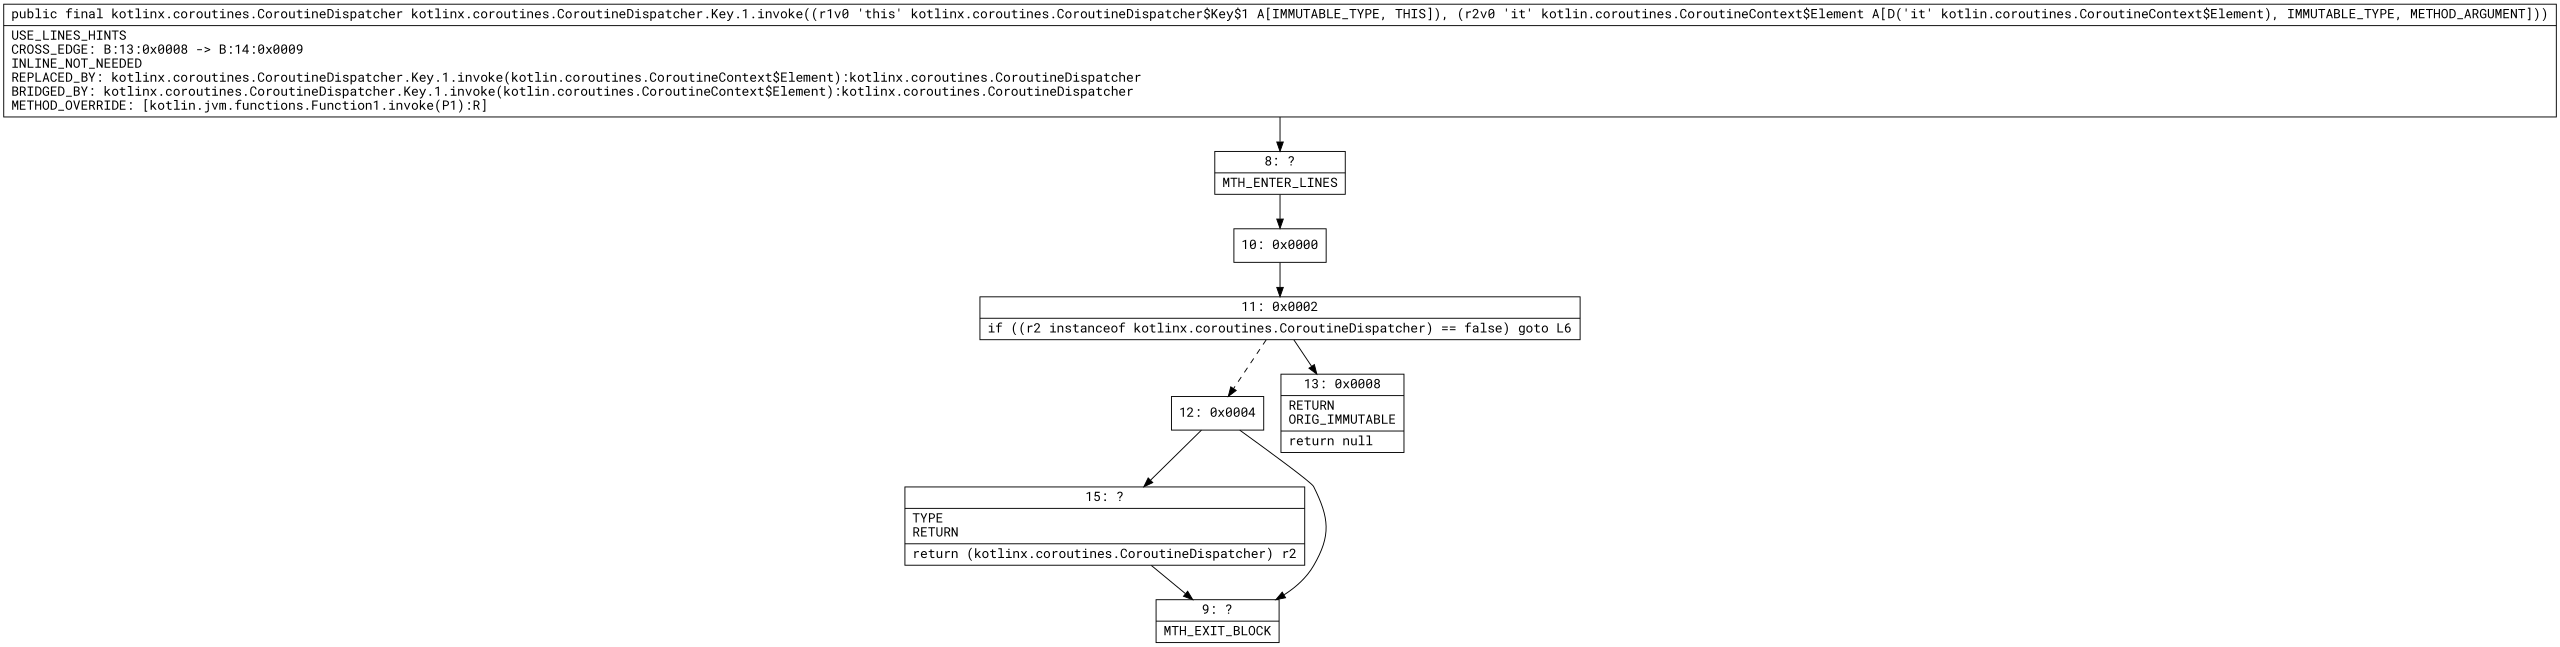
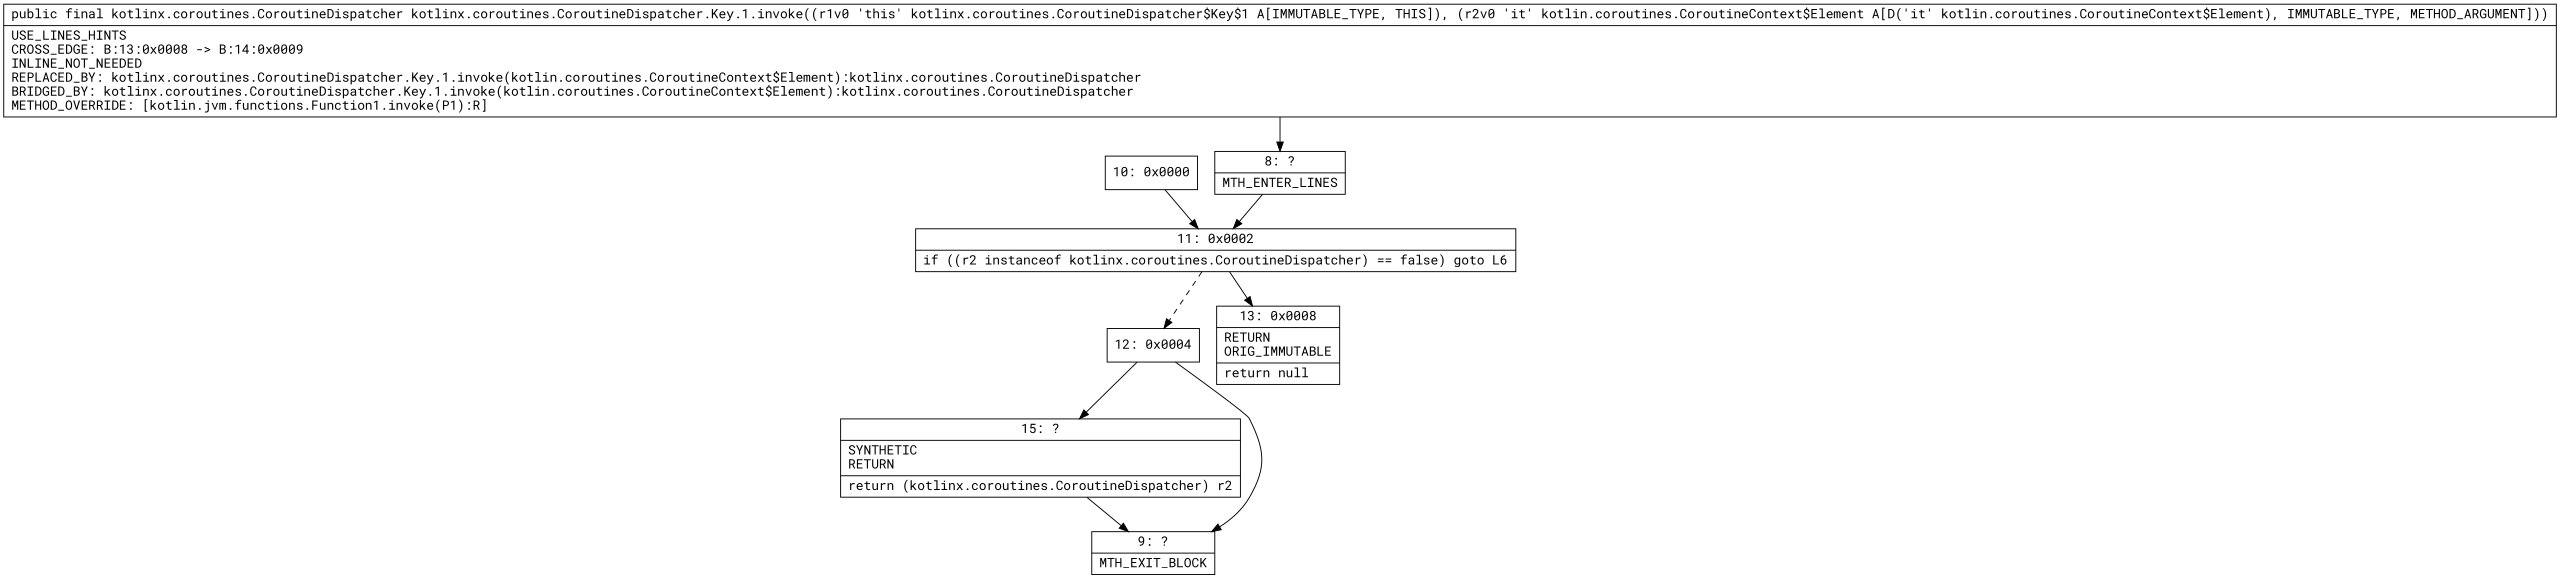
edge "8: ?" -> "10: 0x0000": now "8: ?" -> "11: 0x0002"
node "15: ?": text "TYPE" -> "SYNTHETIC"
